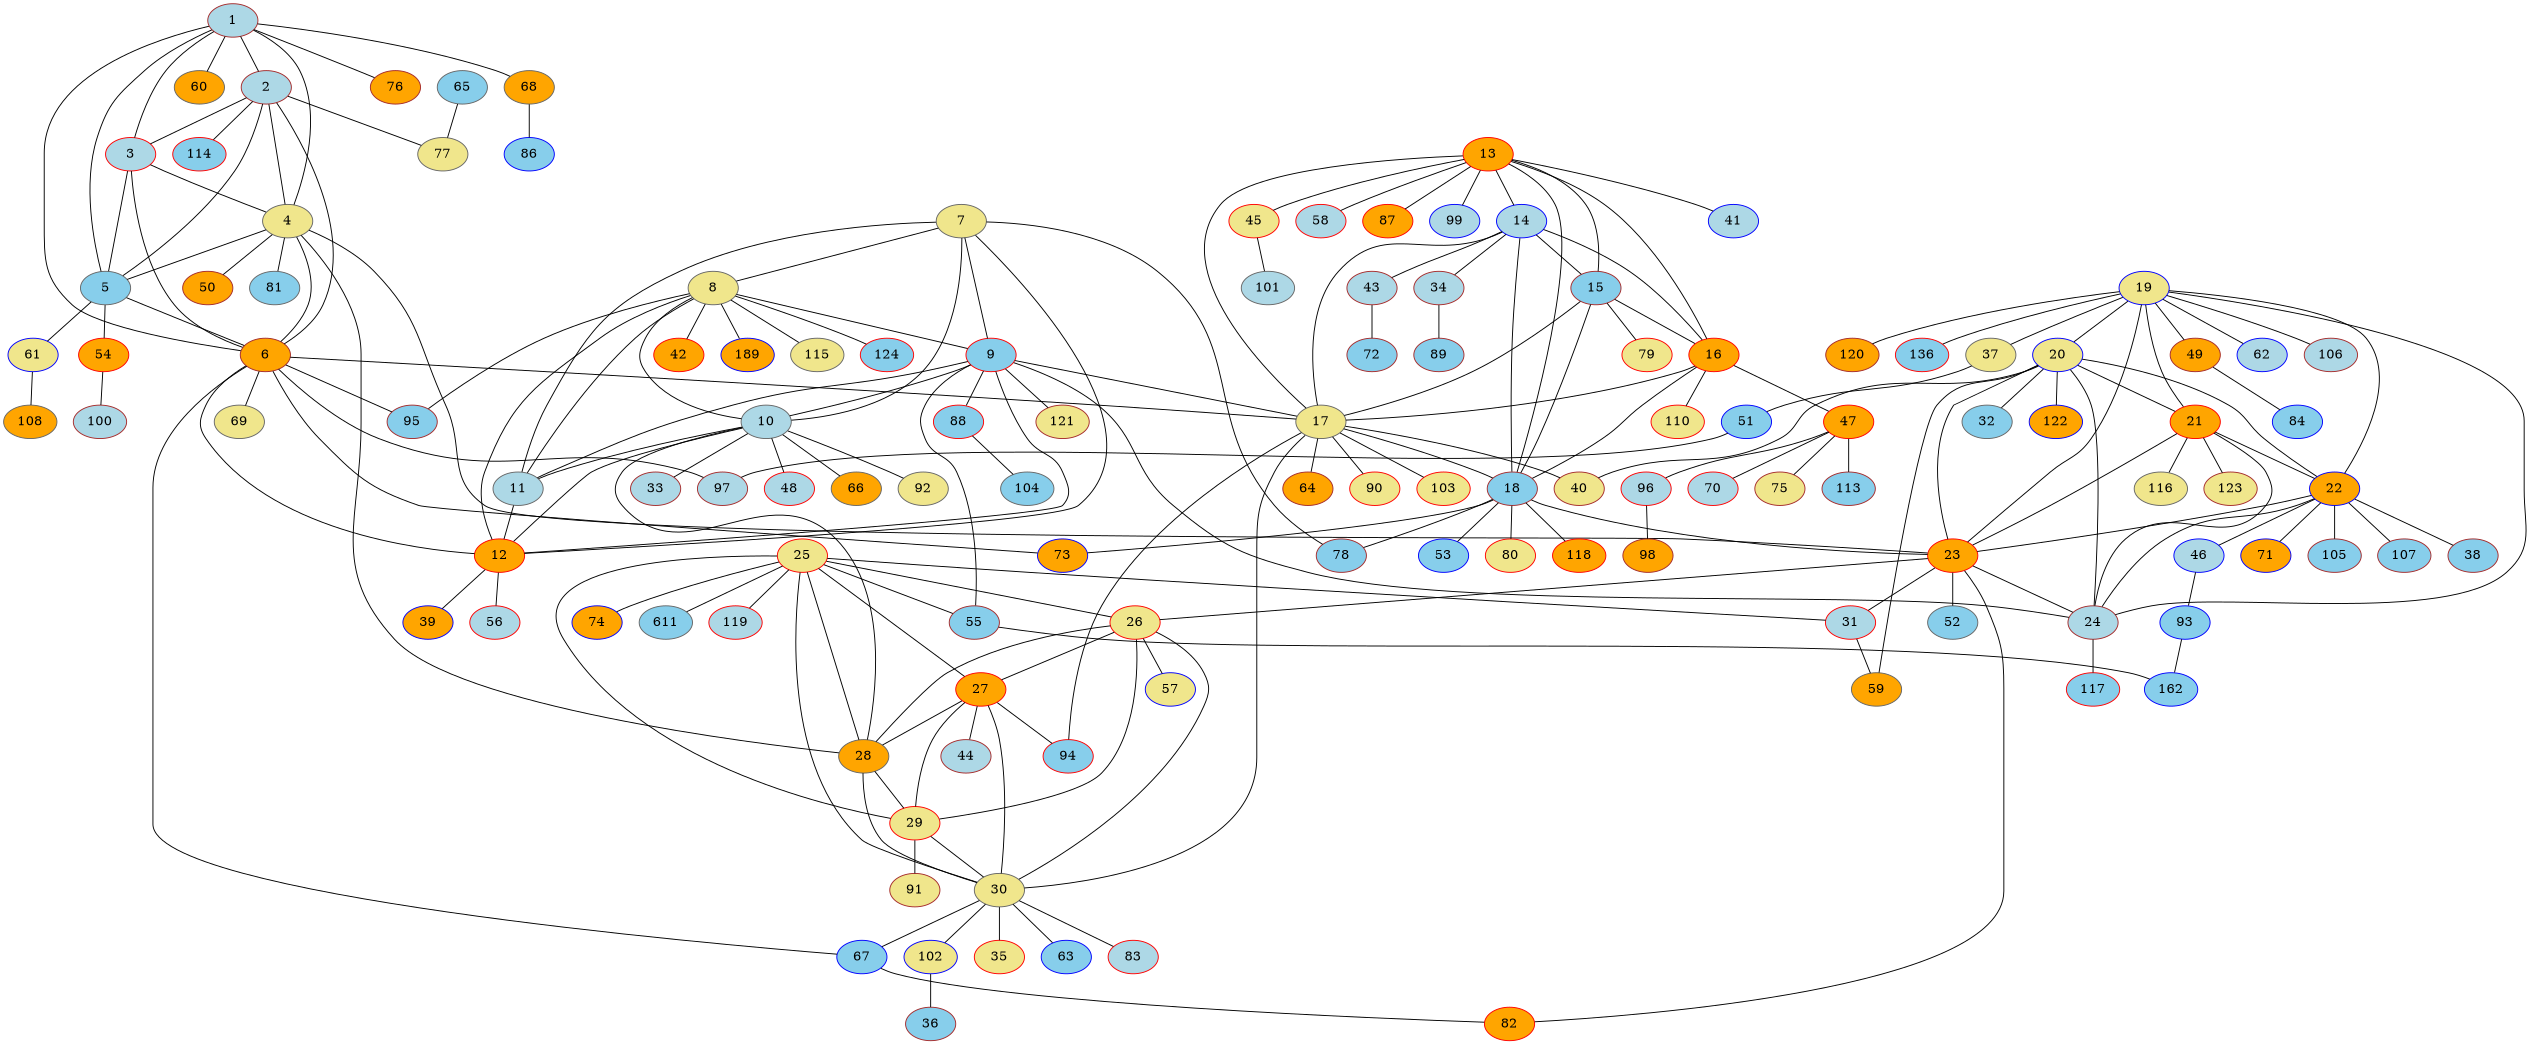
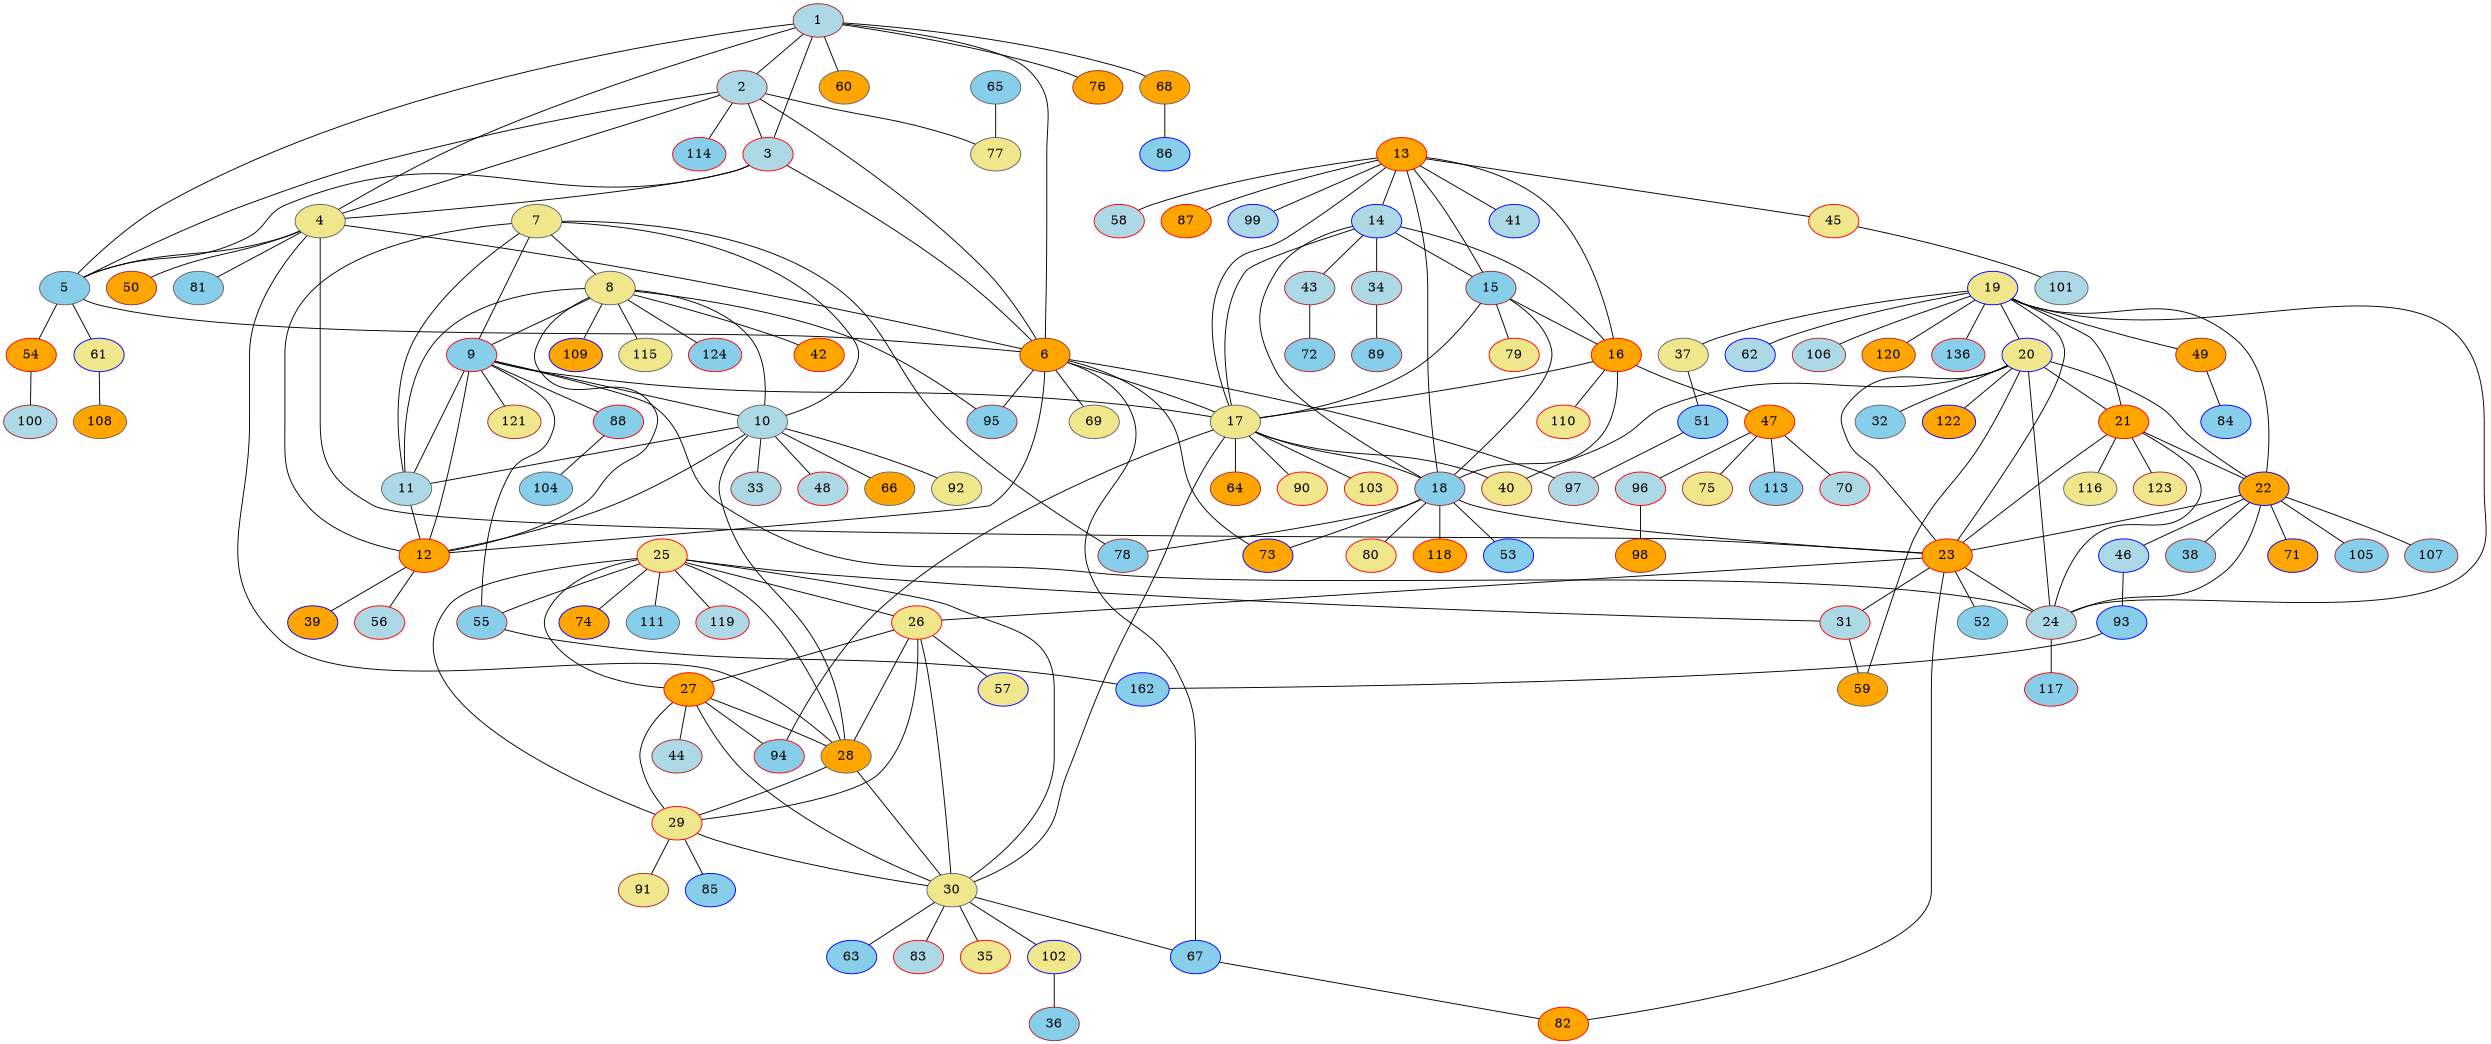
node "189": label "189" -> "109"
node "611": label "611" -> "111"
node "85": added
